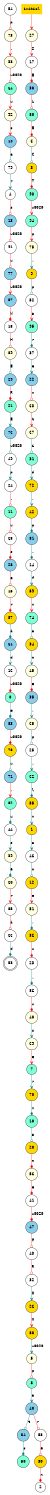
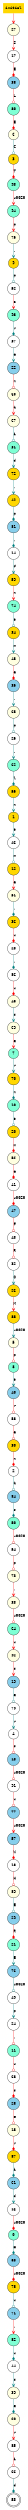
edge "40" -> "84": now "2" -> "84"
edge "50" -> "54": added, label "u0020"
